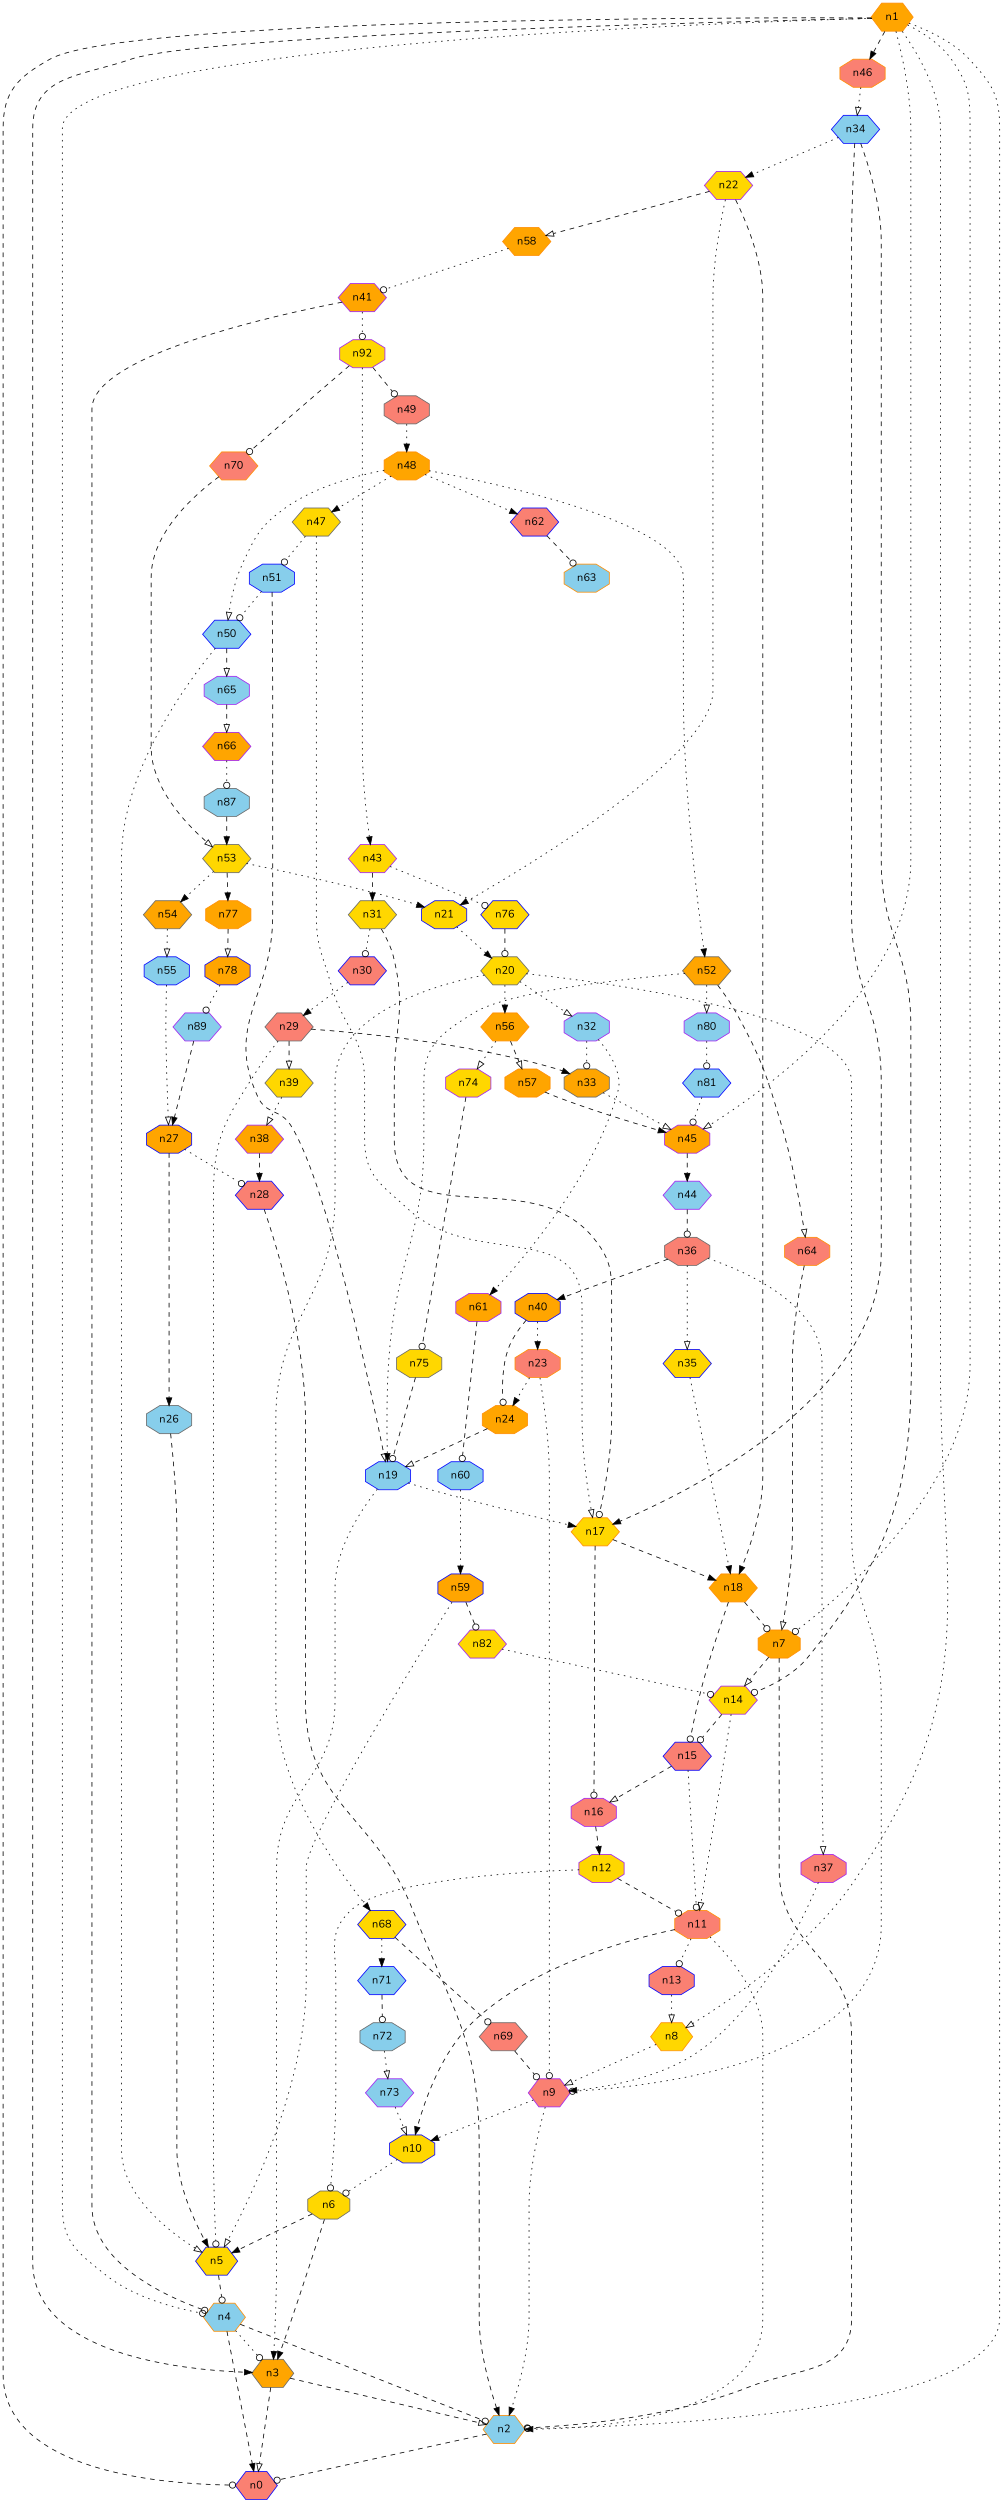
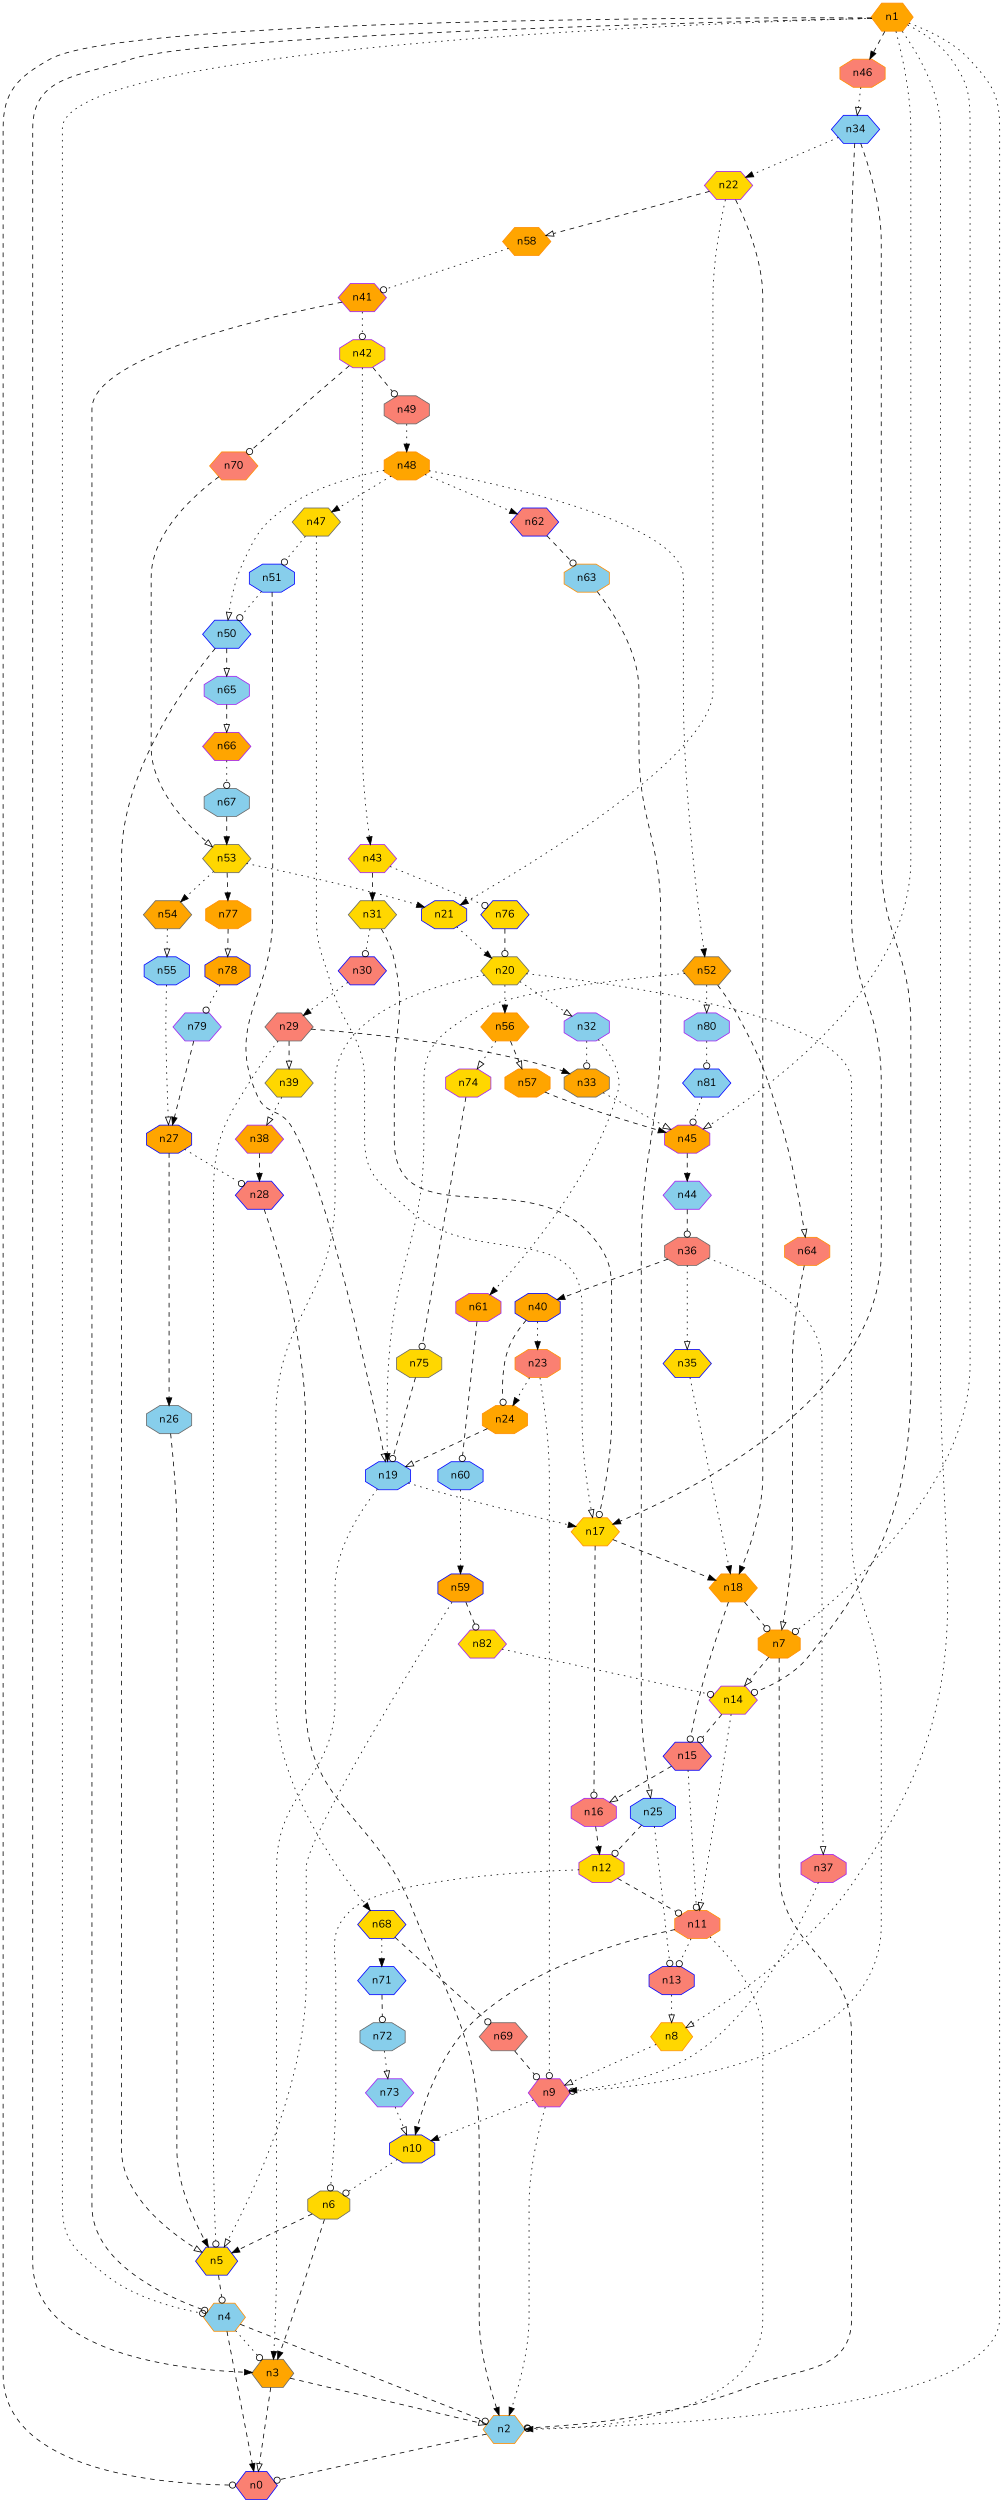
node "n92": label "n92" -> "n42"
node "n87": label "n87" -> "n67"
node "n89": label "n89" -> "n79"
edge "n50" -> "n5": style dotted -> dashed
node "n25": added
